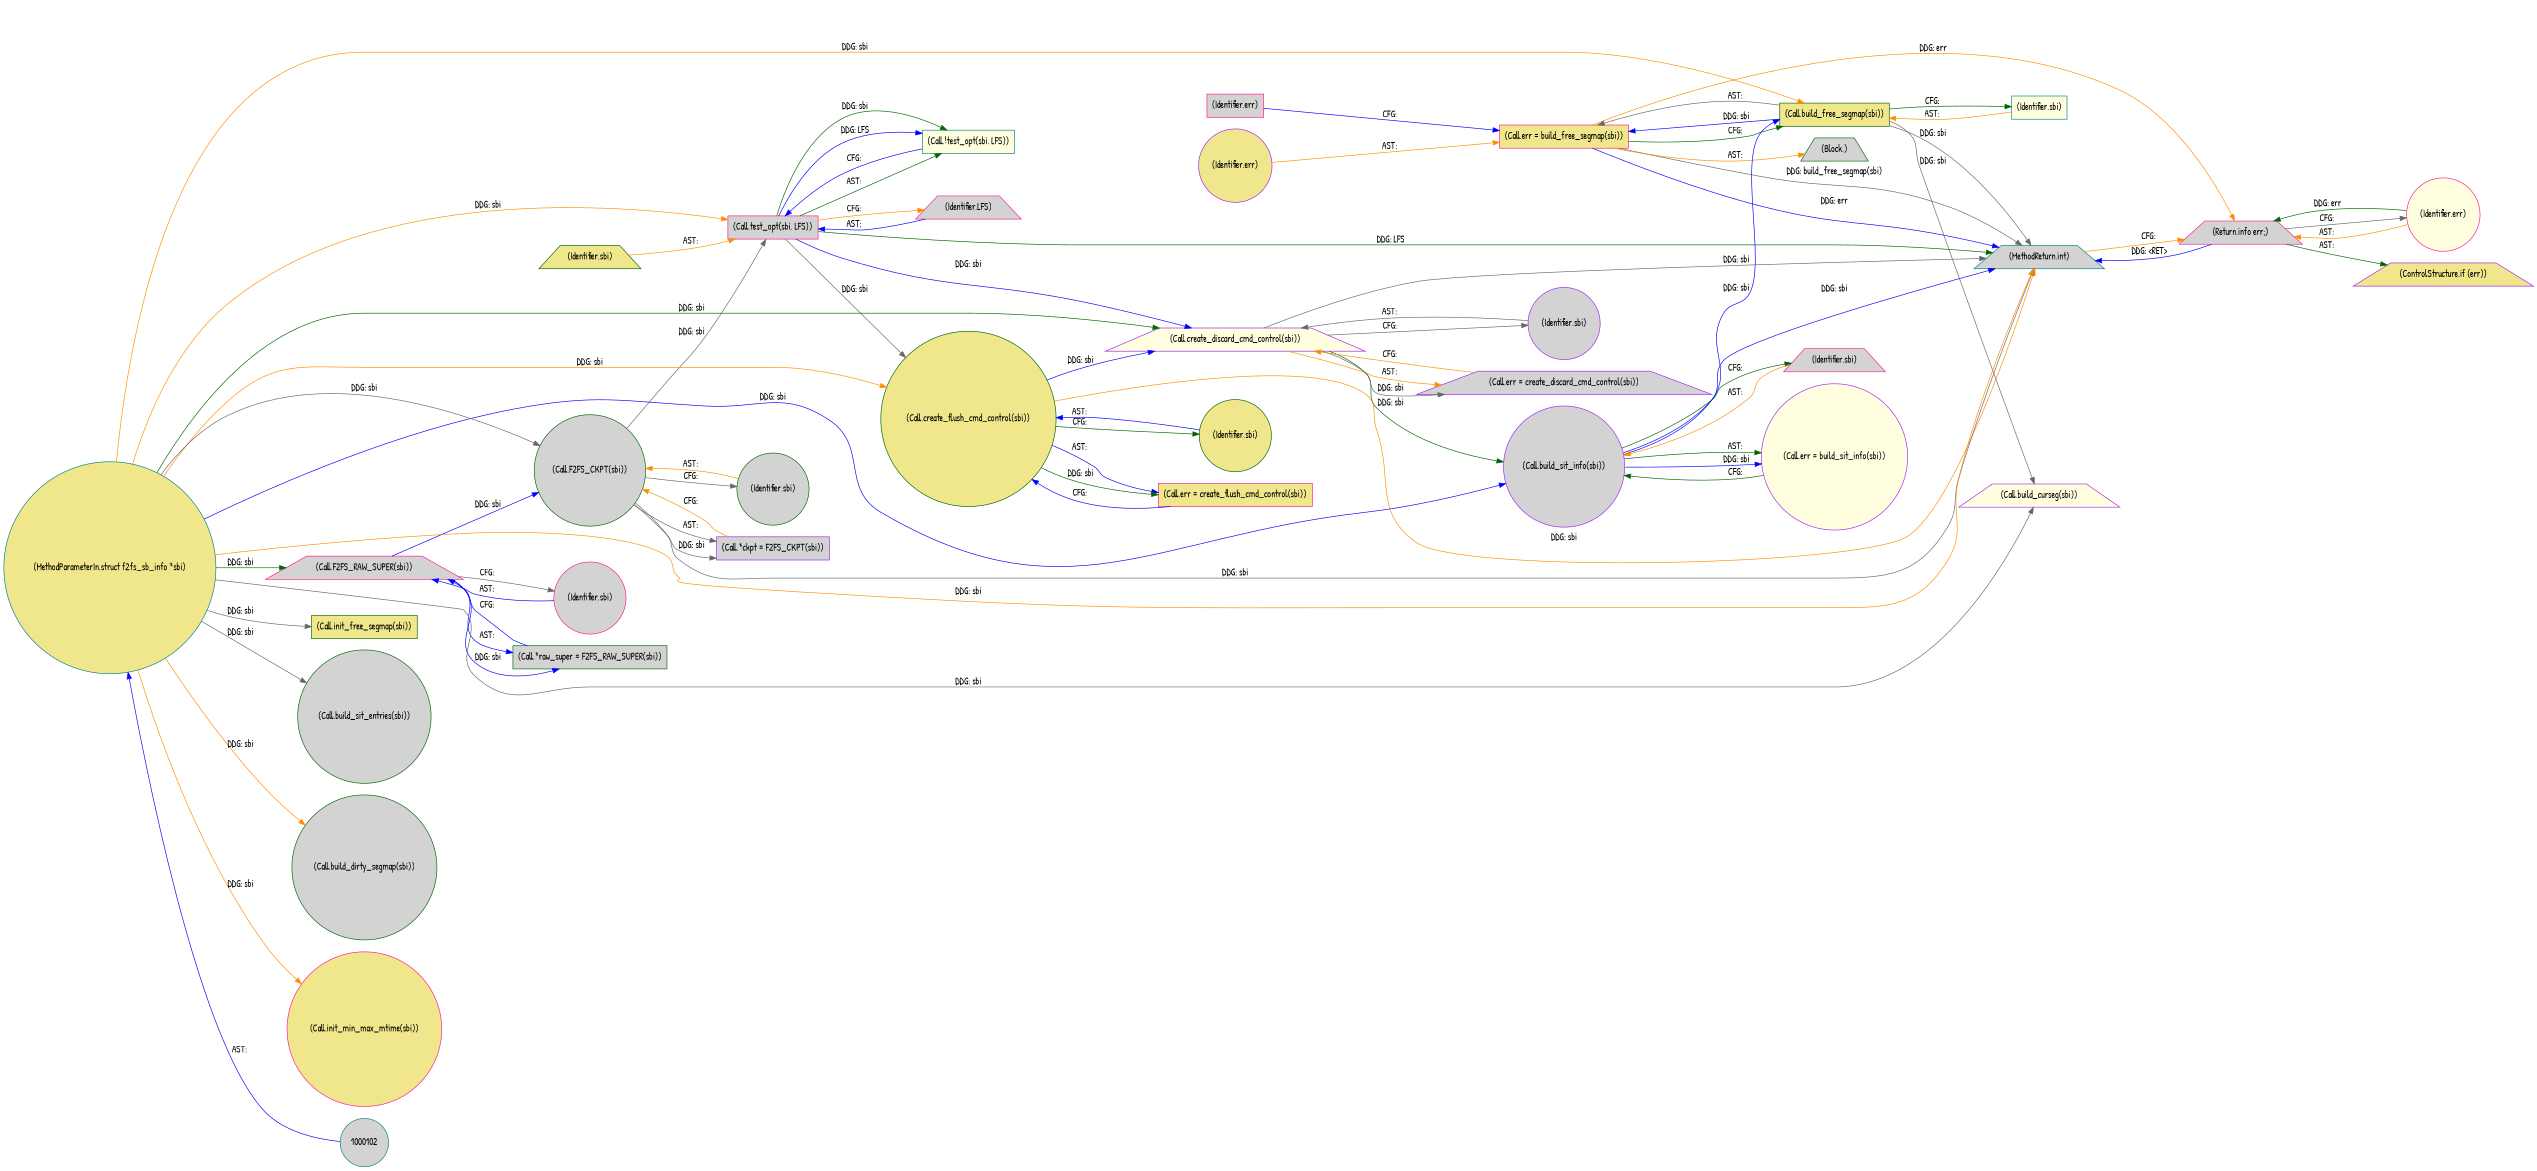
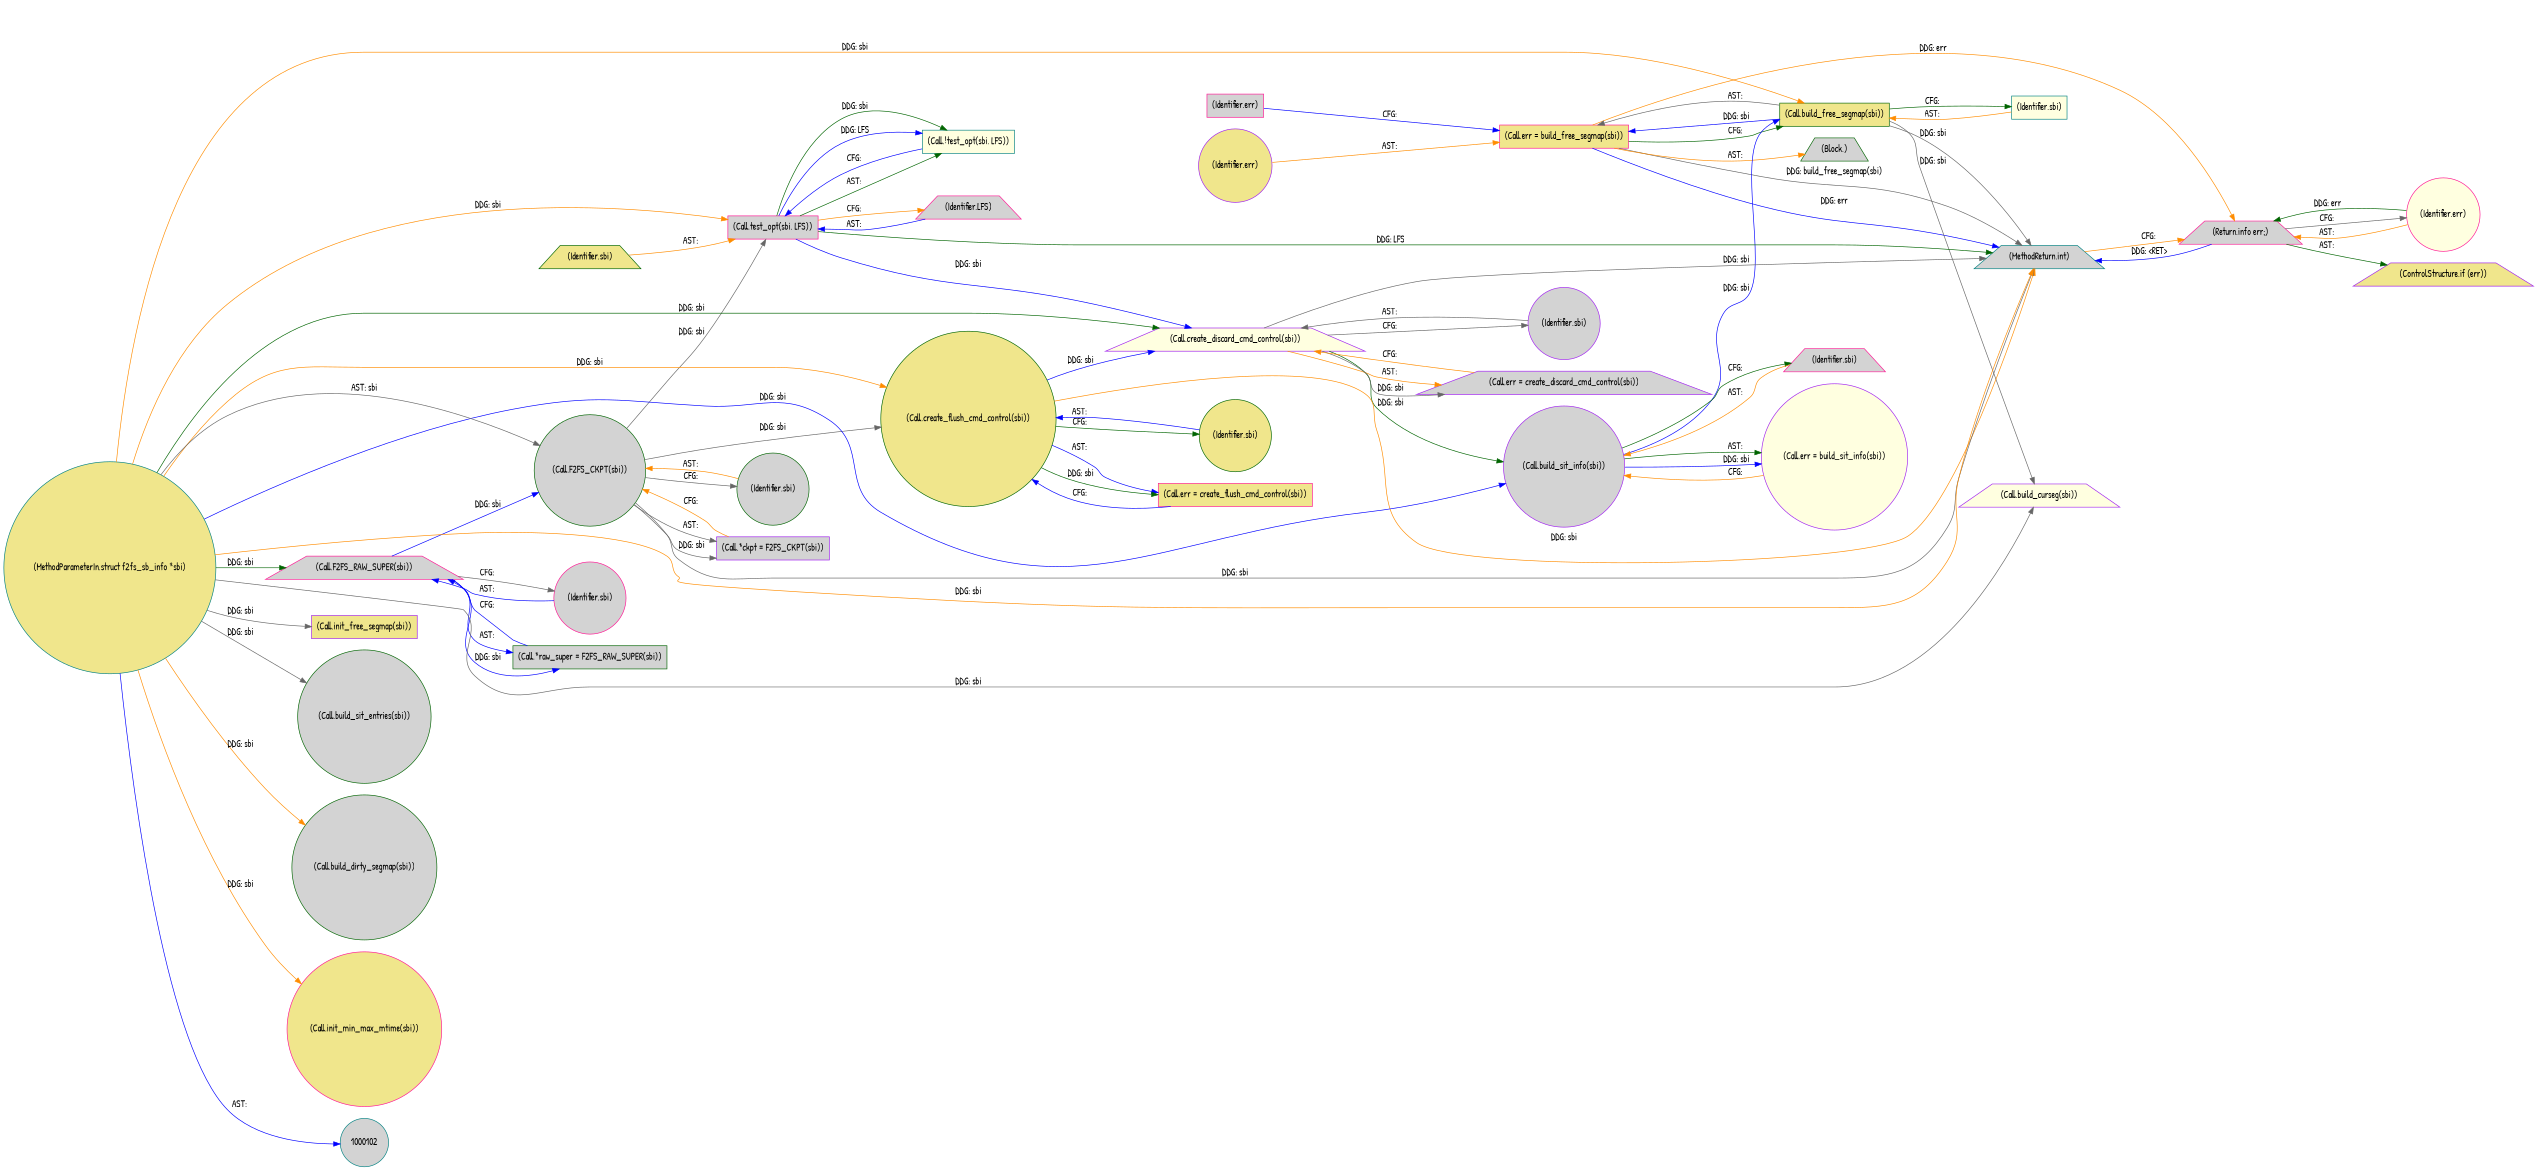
edge "(Call,test_opt(sbi, LFS))" -> "(Call,create_flush_cmd_control(sbi))": now "(Call,F2FS_CKPT(sbi))" -> "(Call,create_flush_cmd_control(sbi))"
edge "(Call,build_sit_info(sbi))" -> "(MethodReturn,int)": removed, label "DDG: sbi"
edge "(MethodParameterIn,struct f2fs_sb_info *sbi)" -> "(Call,F2FS_CKPT(sbi))": label "DDG: sbi" -> "AST: sbi"
edge "(Call,err = build_sit_info(sbi))" -> "(Call,build_sit_info(sbi))": color darkgreen -> darkorange
node "(Call,init_free_segmap(sbi))": color darkgreen -> purple
edge "1000102" -> "(MethodParameterIn,struct f2fs_sb_info *sbi)": reversed
